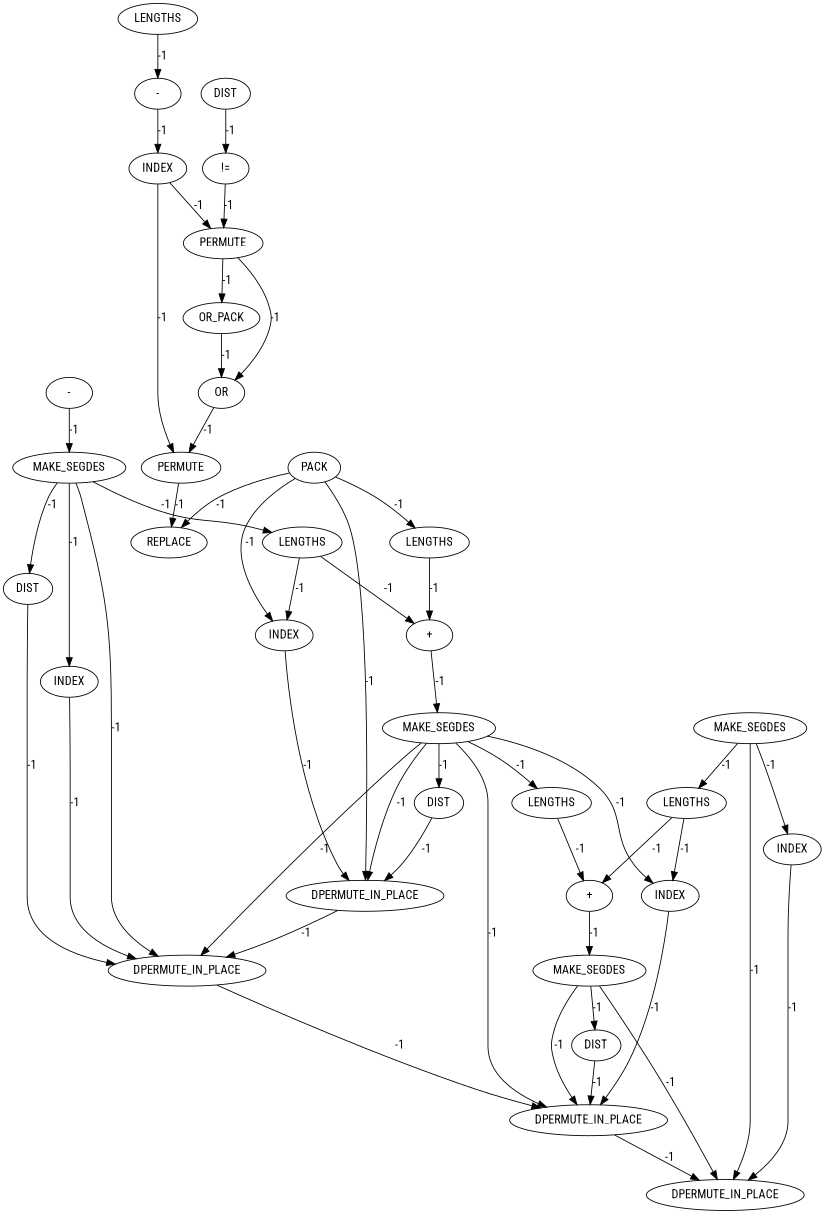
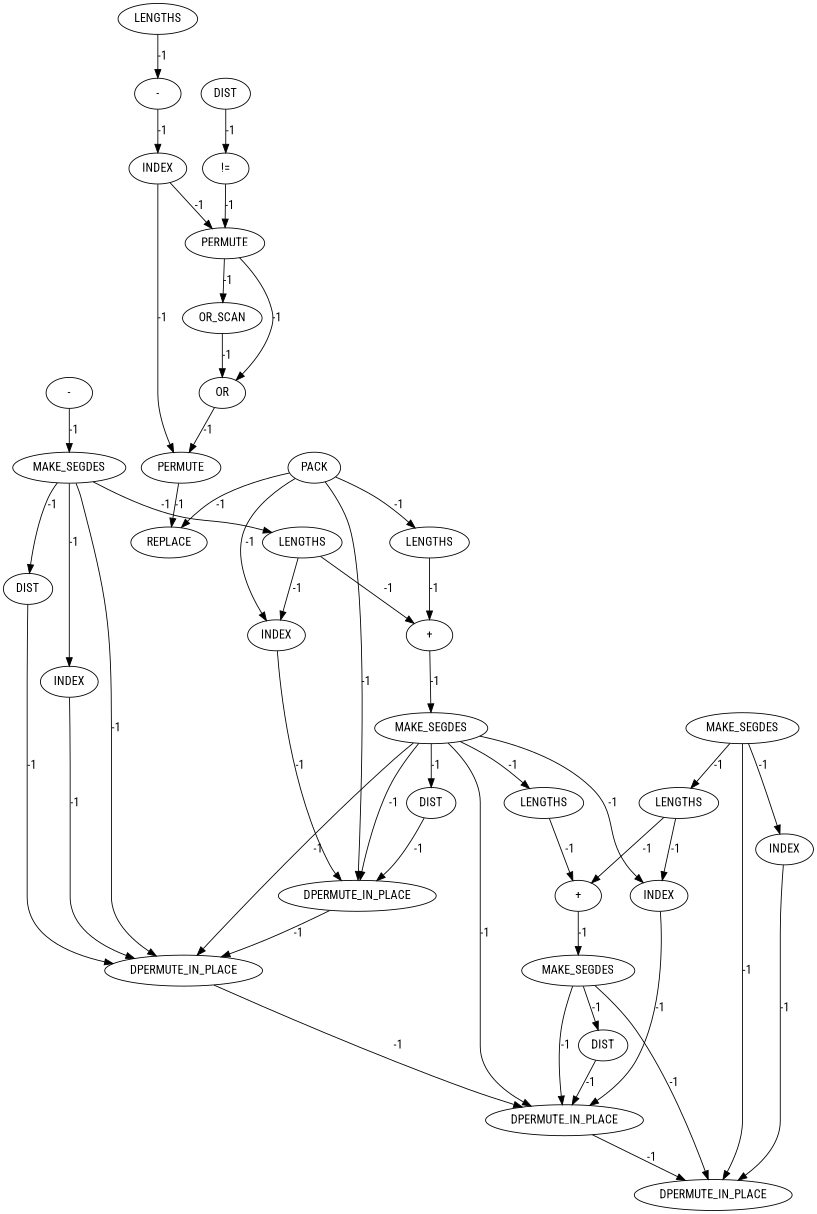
node "OR_PACK": label "OR_PACK" -> "OR_SCAN"
